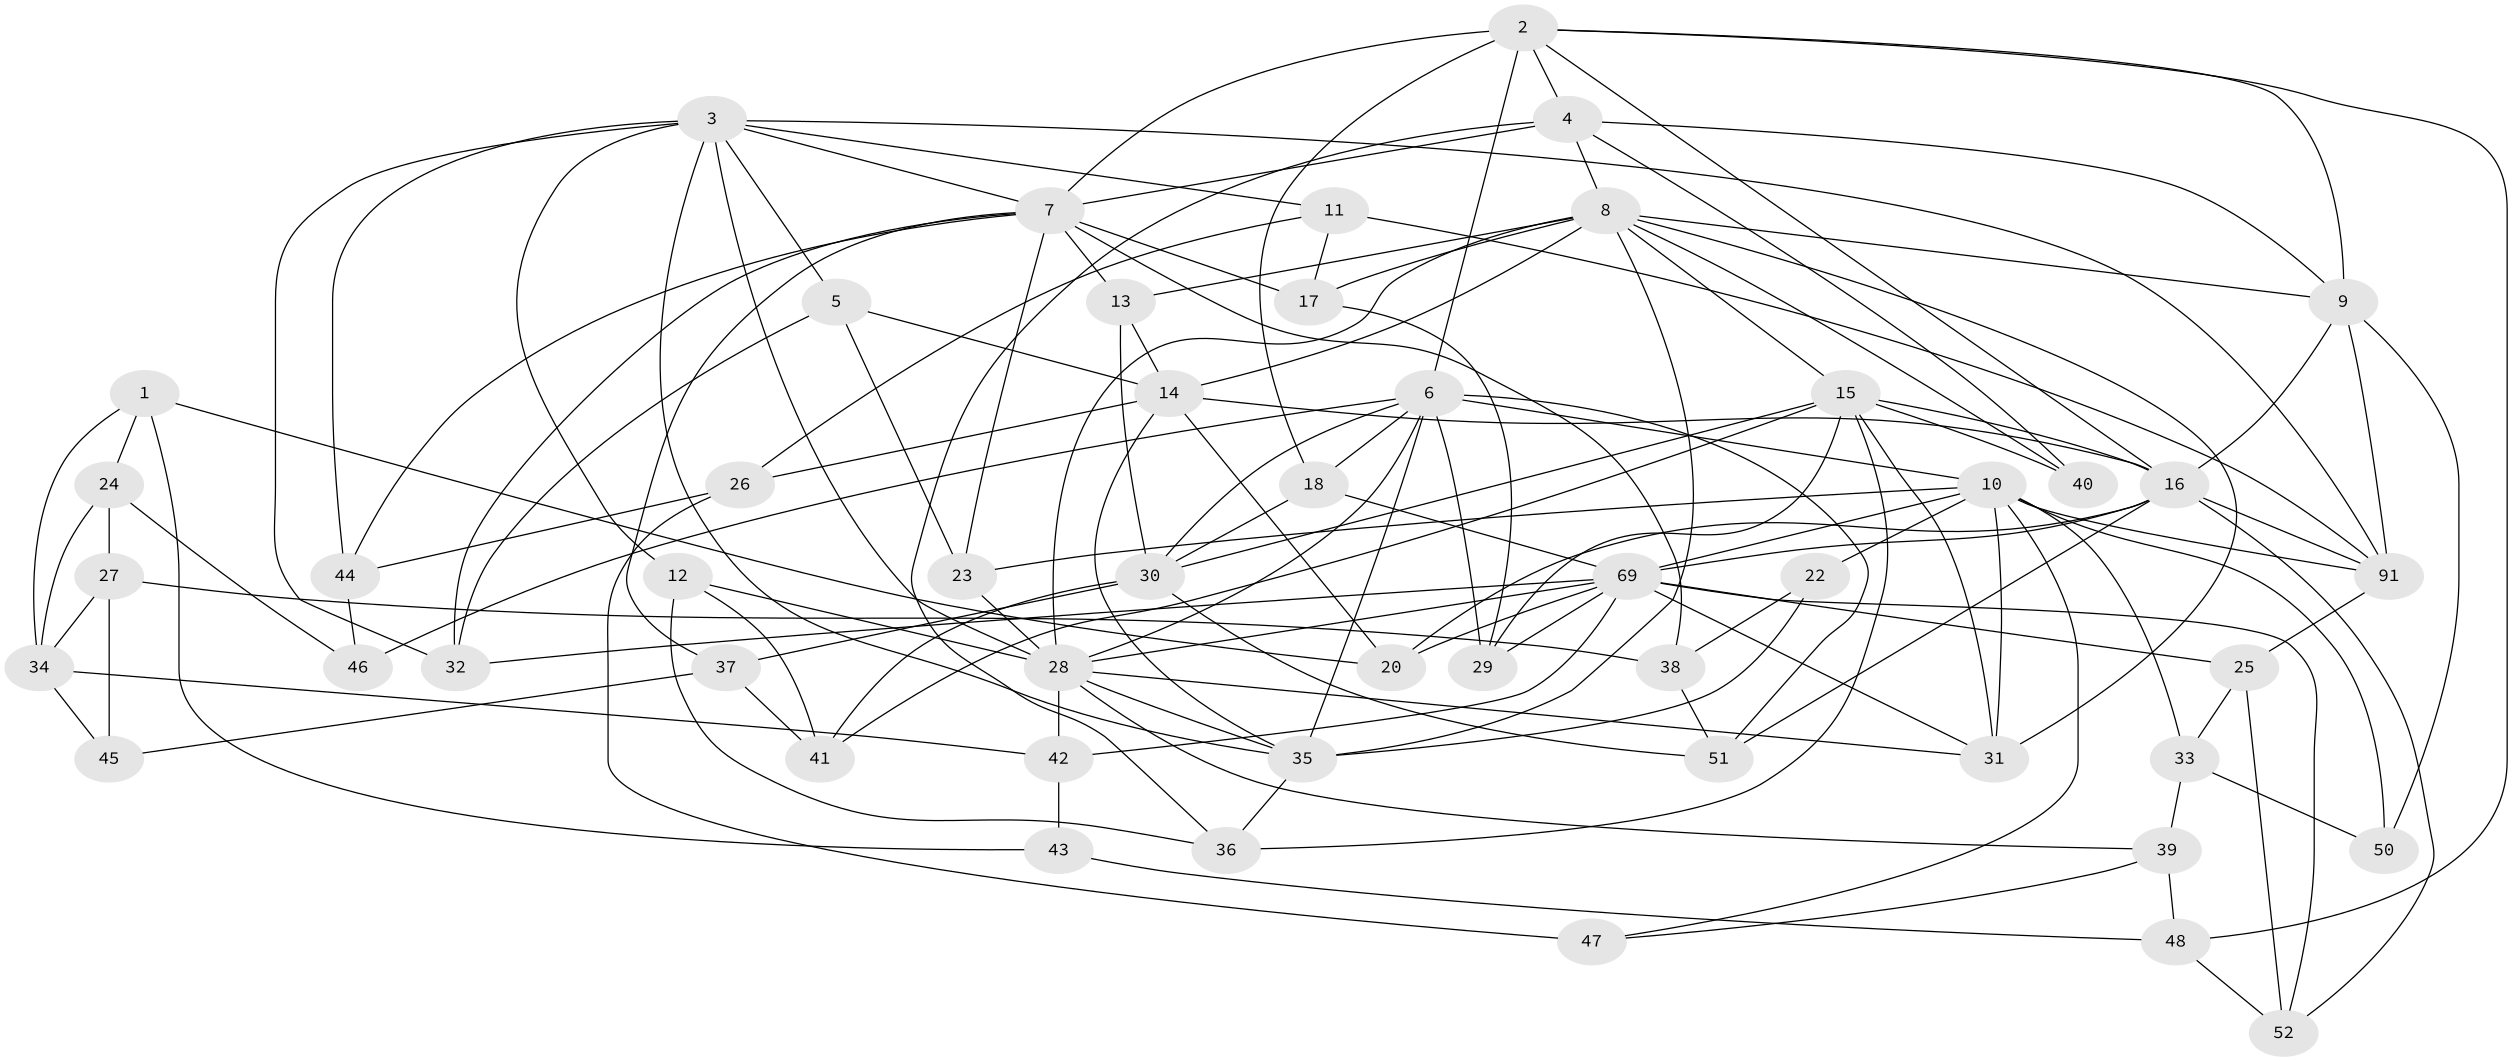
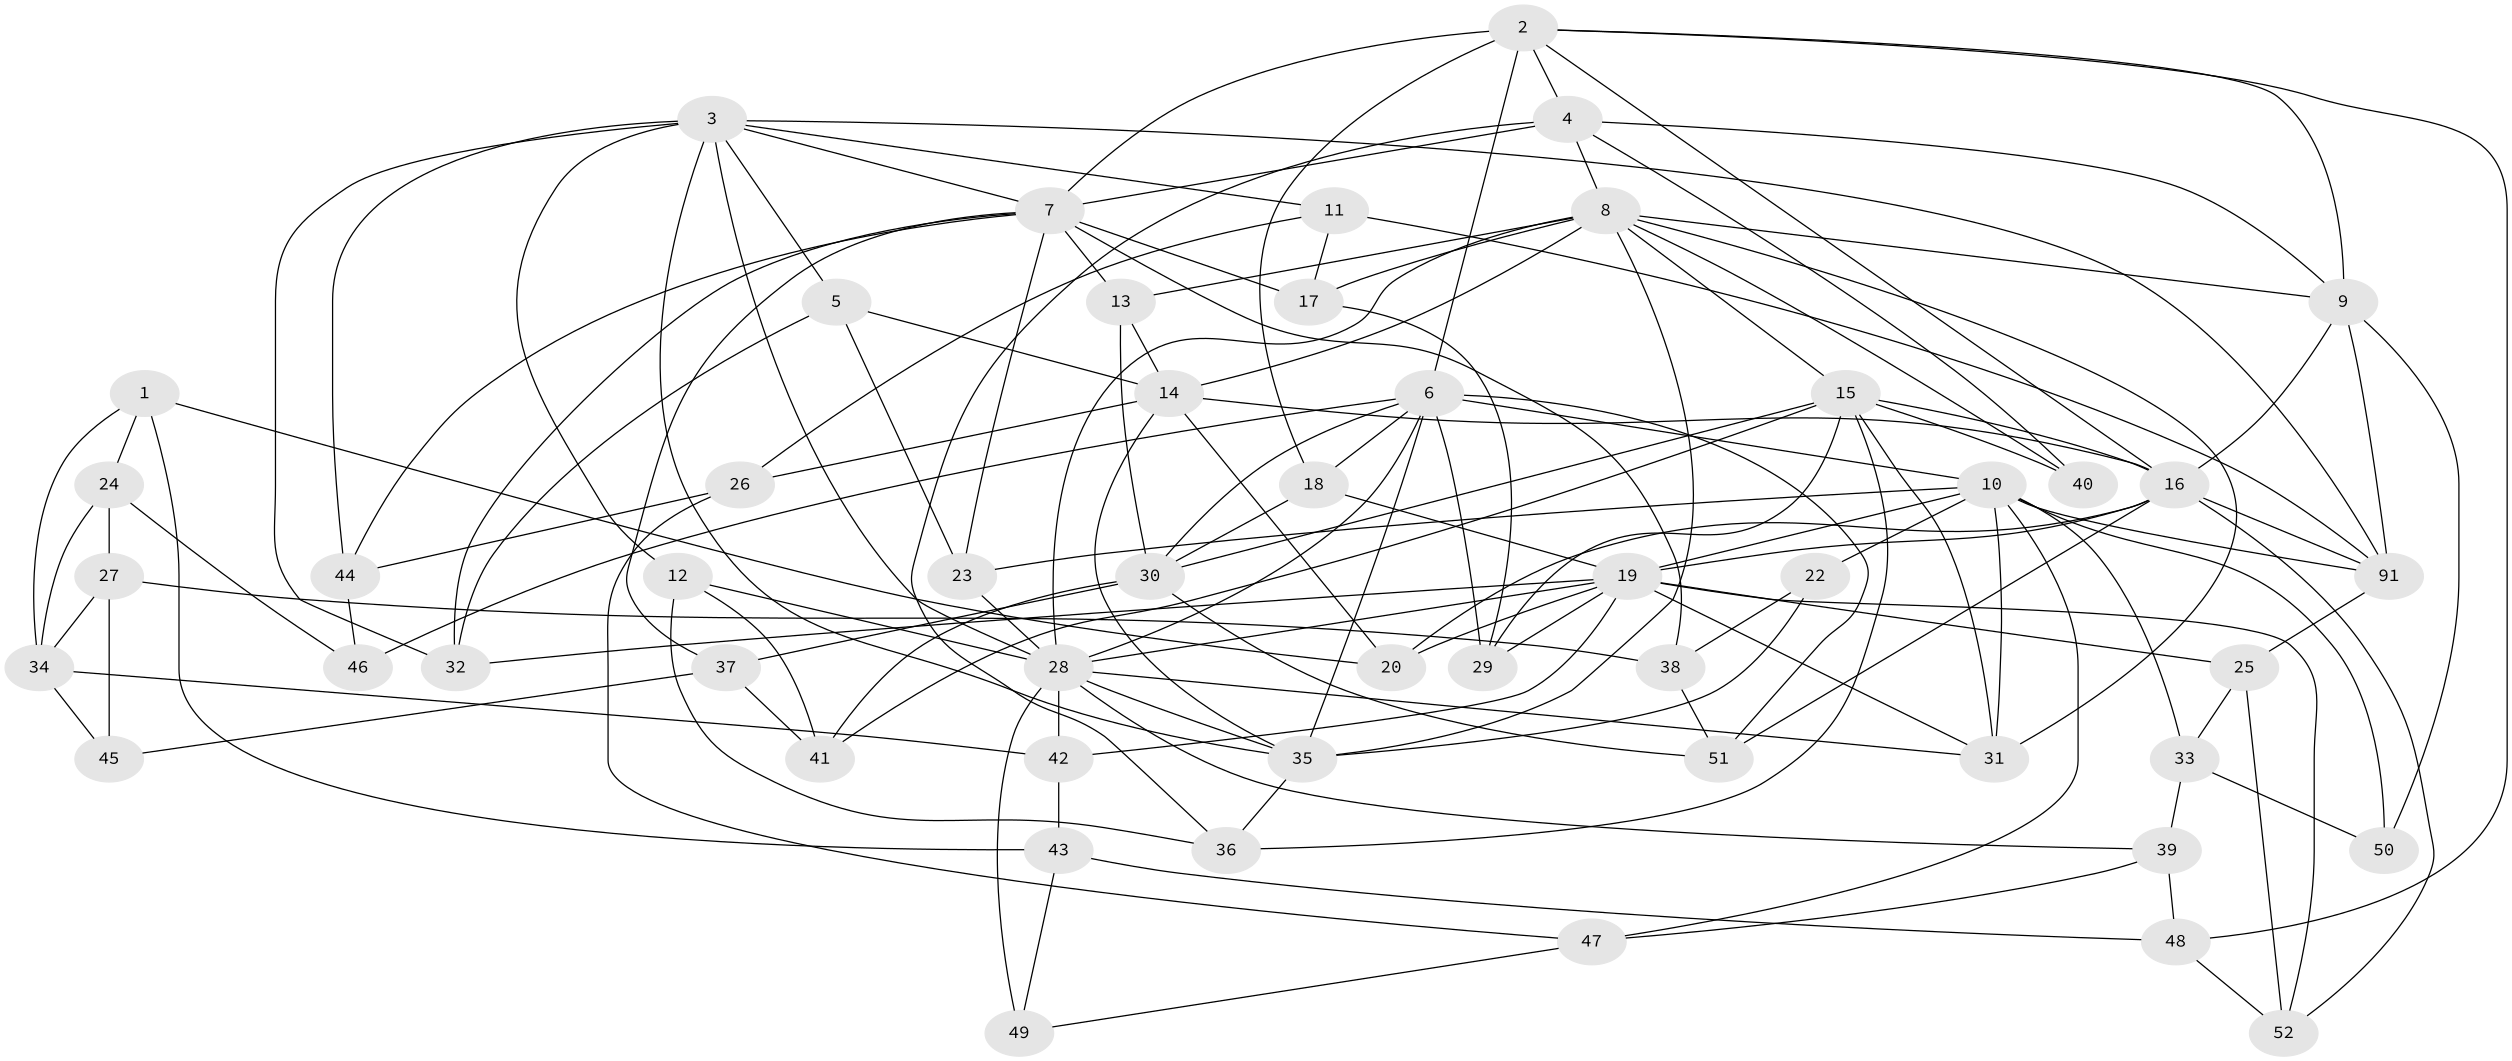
node "69": label "69" -> "19"
node "49": added
